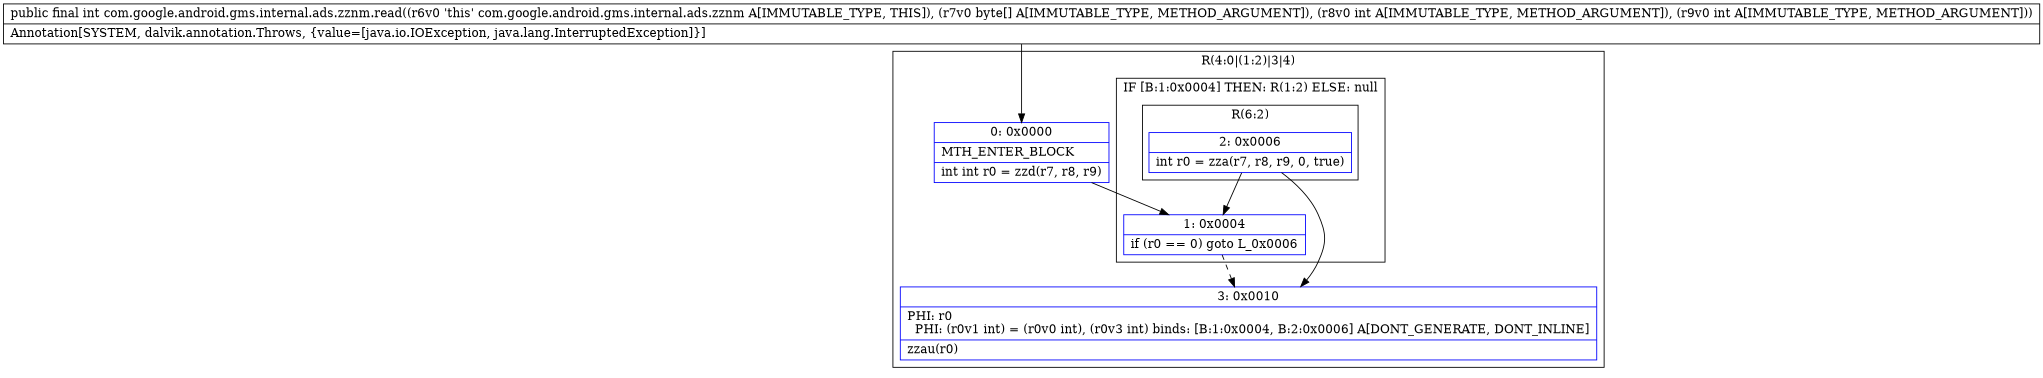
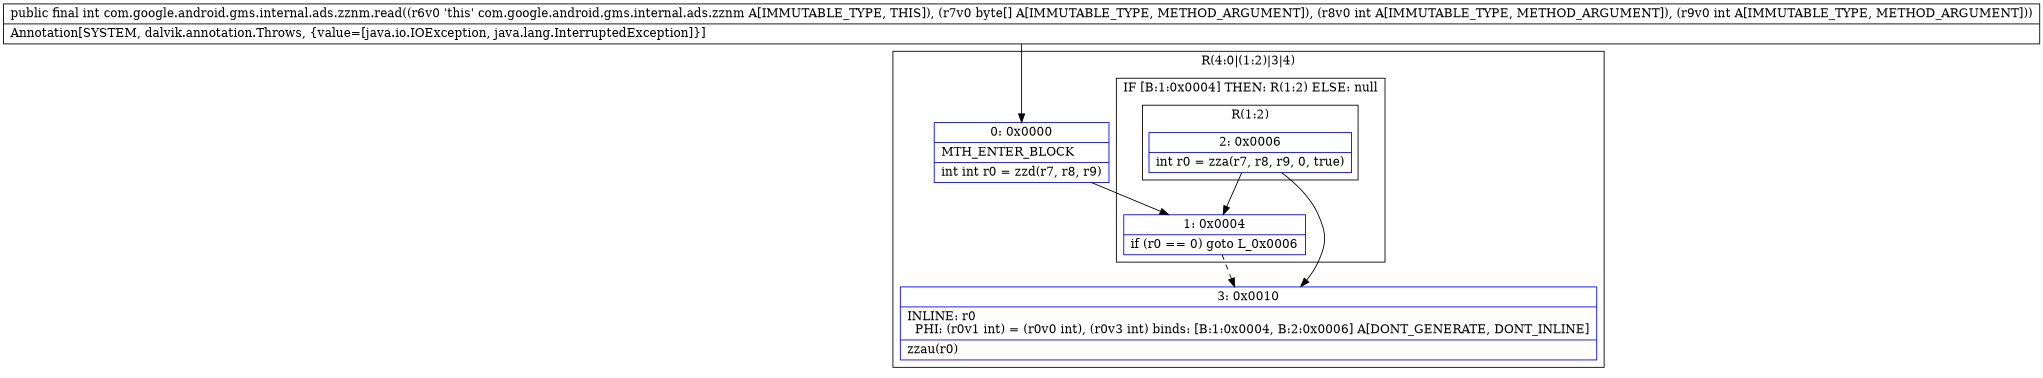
cluster "R(6:2)": label "R(6:2)" -> "R(1:2)"
node "3: 0x0010": text "PHI: r0" -> "INLINE: r0"
